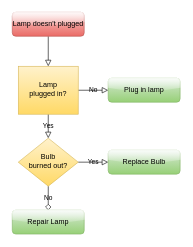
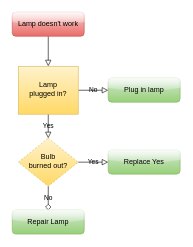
node "Lamp doesn't plugged": label "Lamp doesn't plugged" -> "Lamp doesn't work"
node "Bulb burned out?": style solid -> dashed
node "Replace Bulb": label "Replace Bulb" -> "Replace Yes"
